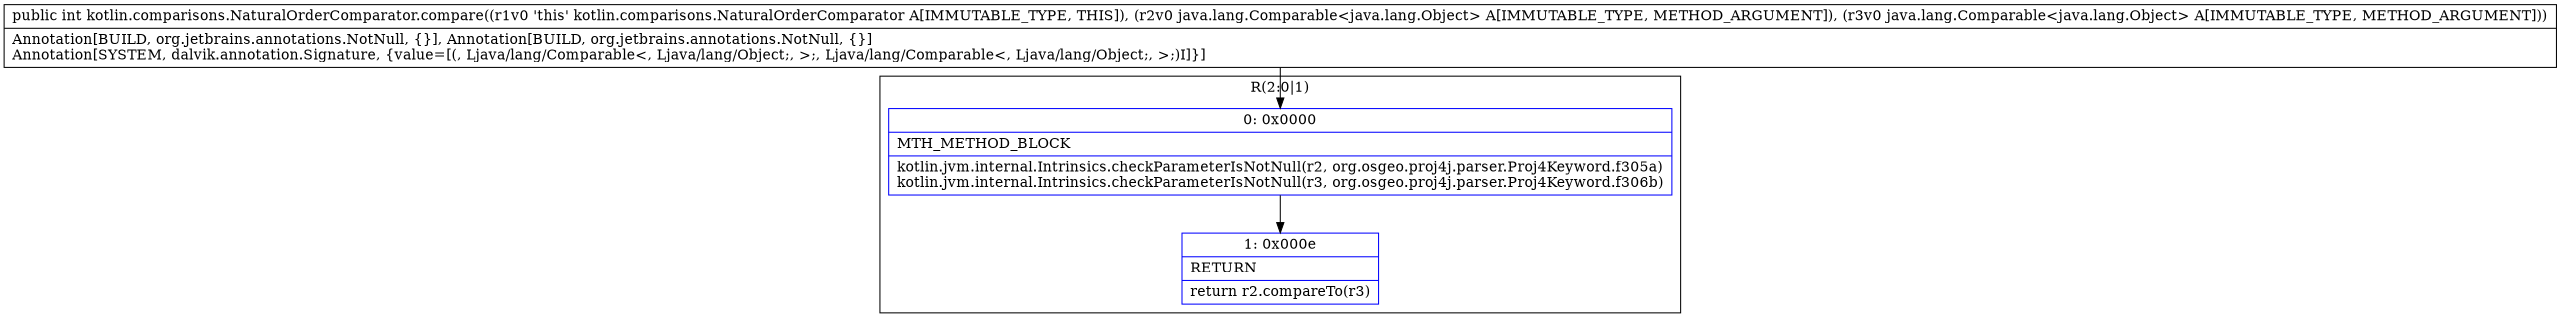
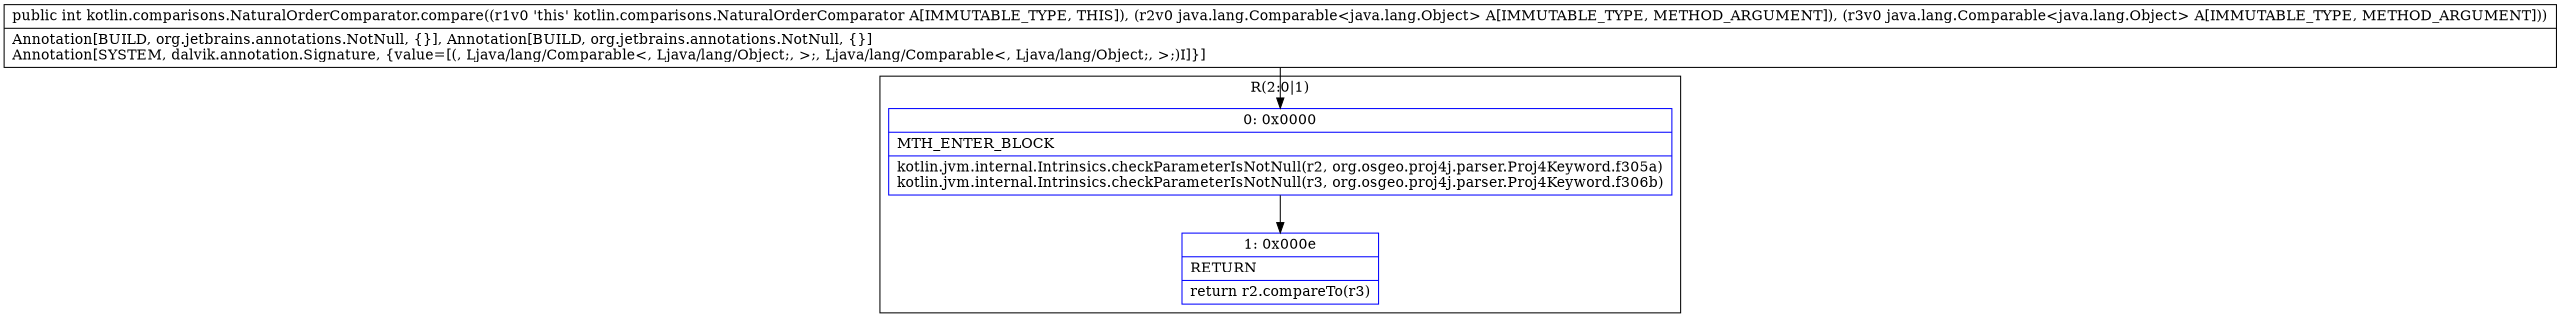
node "0: 0x0000": text "MTH_METHOD_BLOCK" -> "MTH_ENTER_BLOCK"
